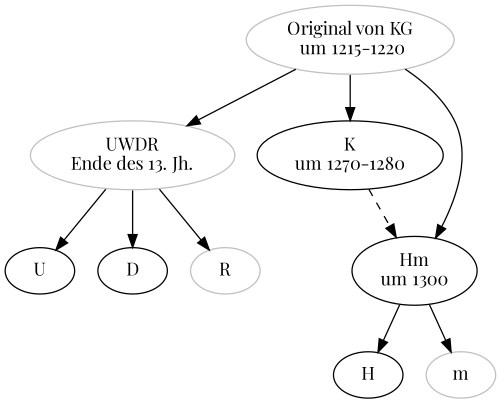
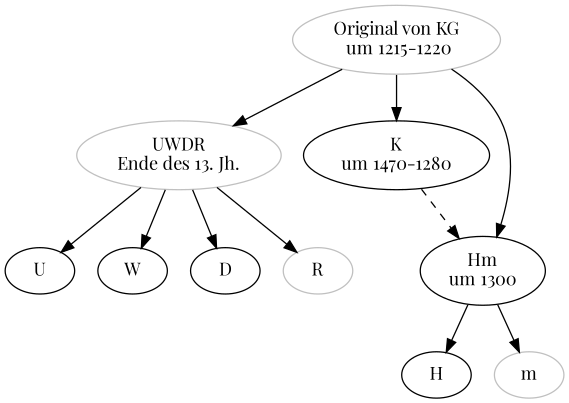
node "K um 1270-1280": label "K um 1270-1280" -> "K um 1470-1280"
node "W": added
